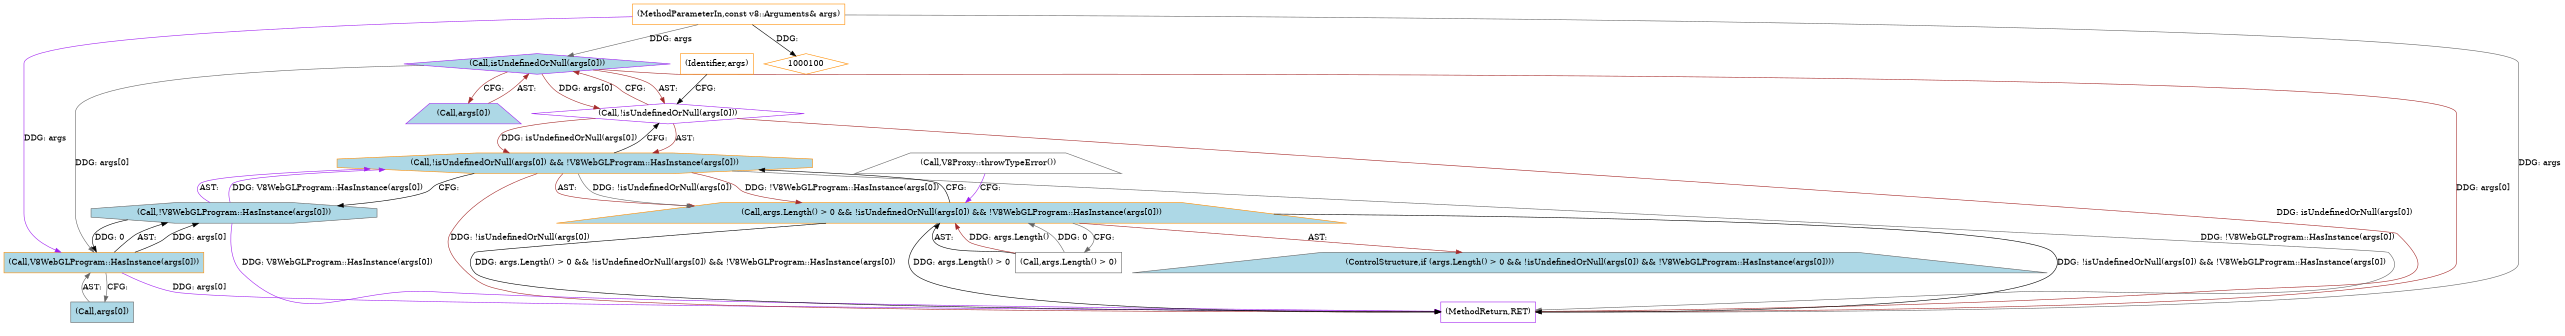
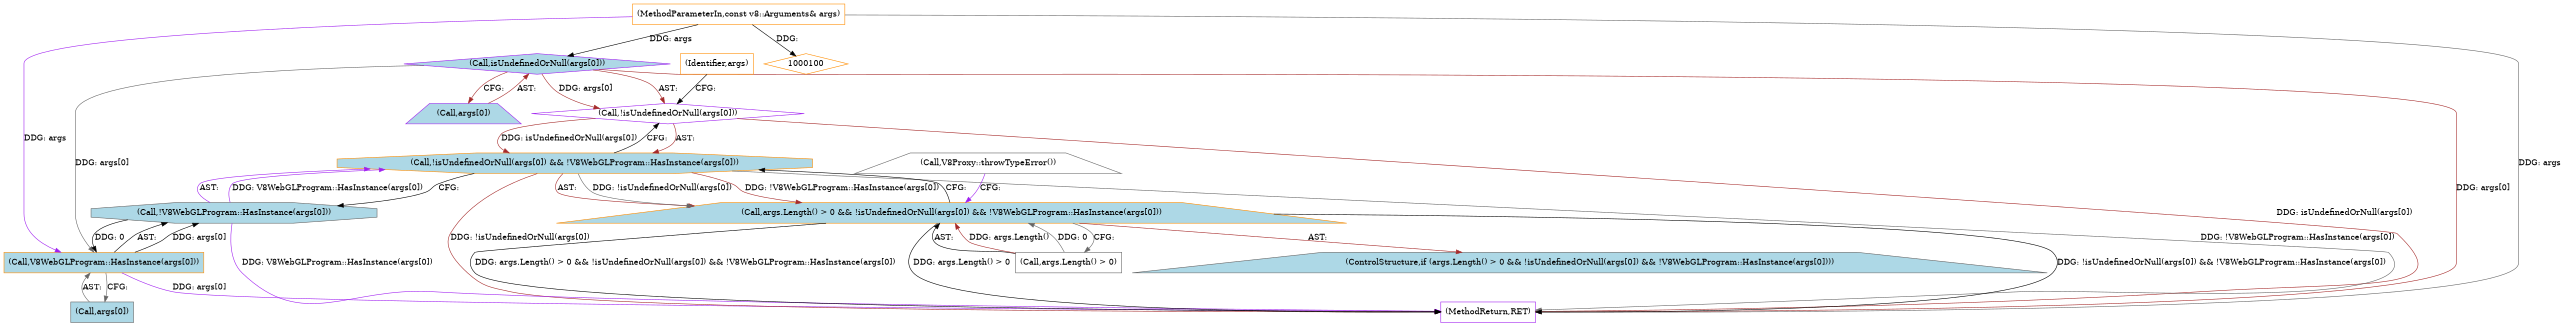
edge "(MethodParameterIn,const v8::Arguments& args)" -> "(Call,isUndefinedOrNull(args[0]))": color gray40 -> black
edge "(Call,!isUndefinedOrNull(args[0]))" -> "(Call,isUndefinedOrNull(args[0]))": removed, label "CFG:"
